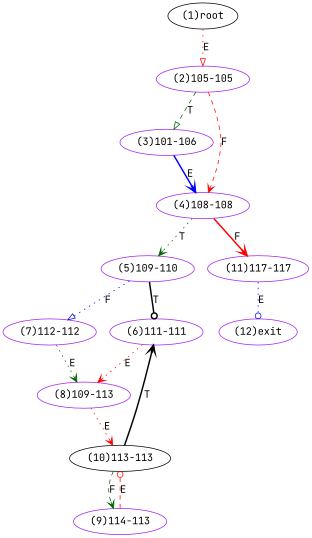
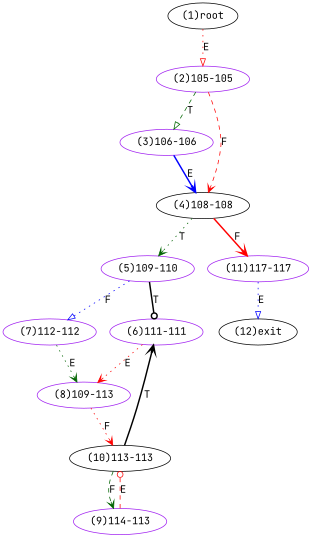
node "(3)101-106": label "(3)101-106" -> "(3)106-106"
node "(4)108-108": color purple -> black
edge "(11)117-117" -> "(12)exit": arrowhead odot -> onormal
node "(12)exit": color purple -> black
edge "(8)109-113" -> "(10)113-113": label "E" -> "F"
